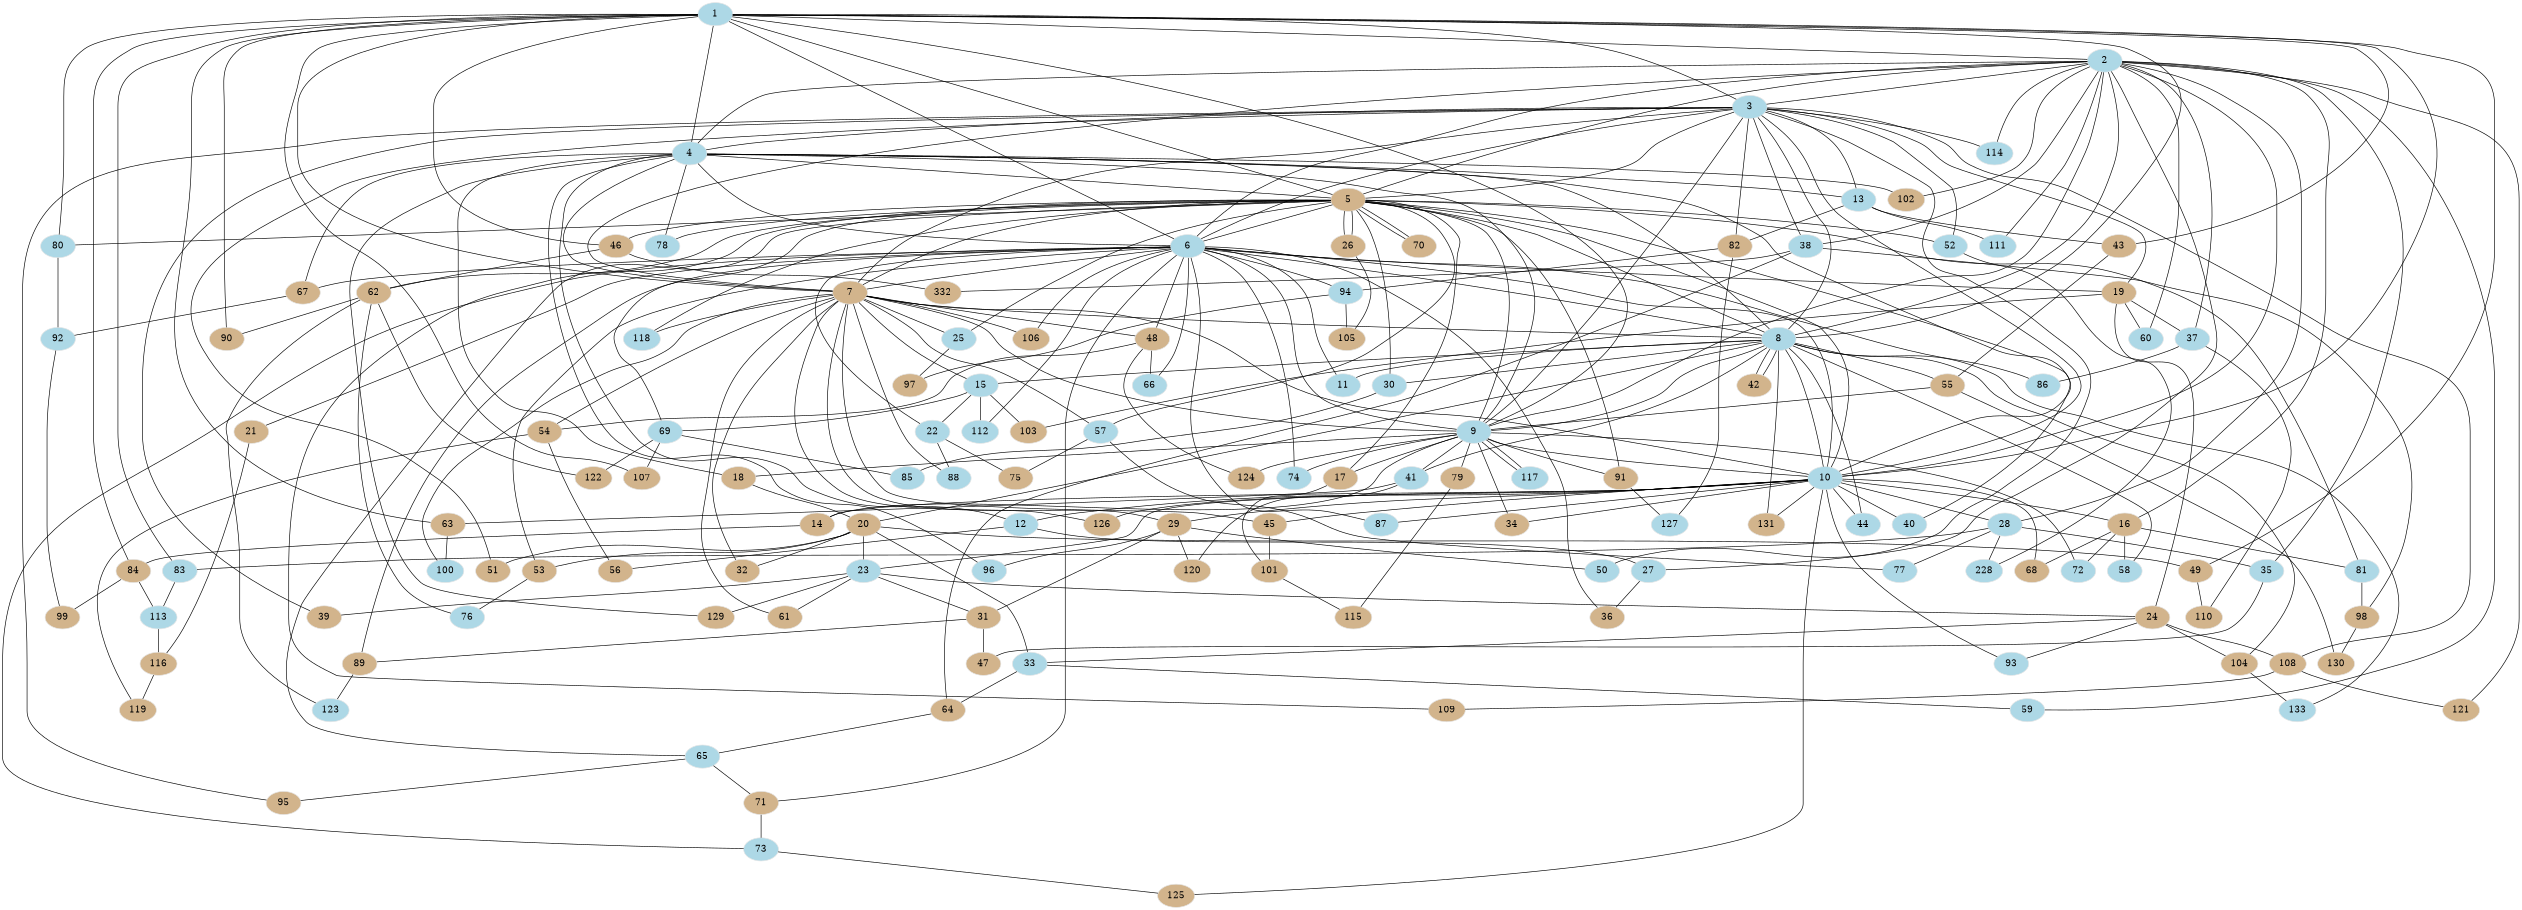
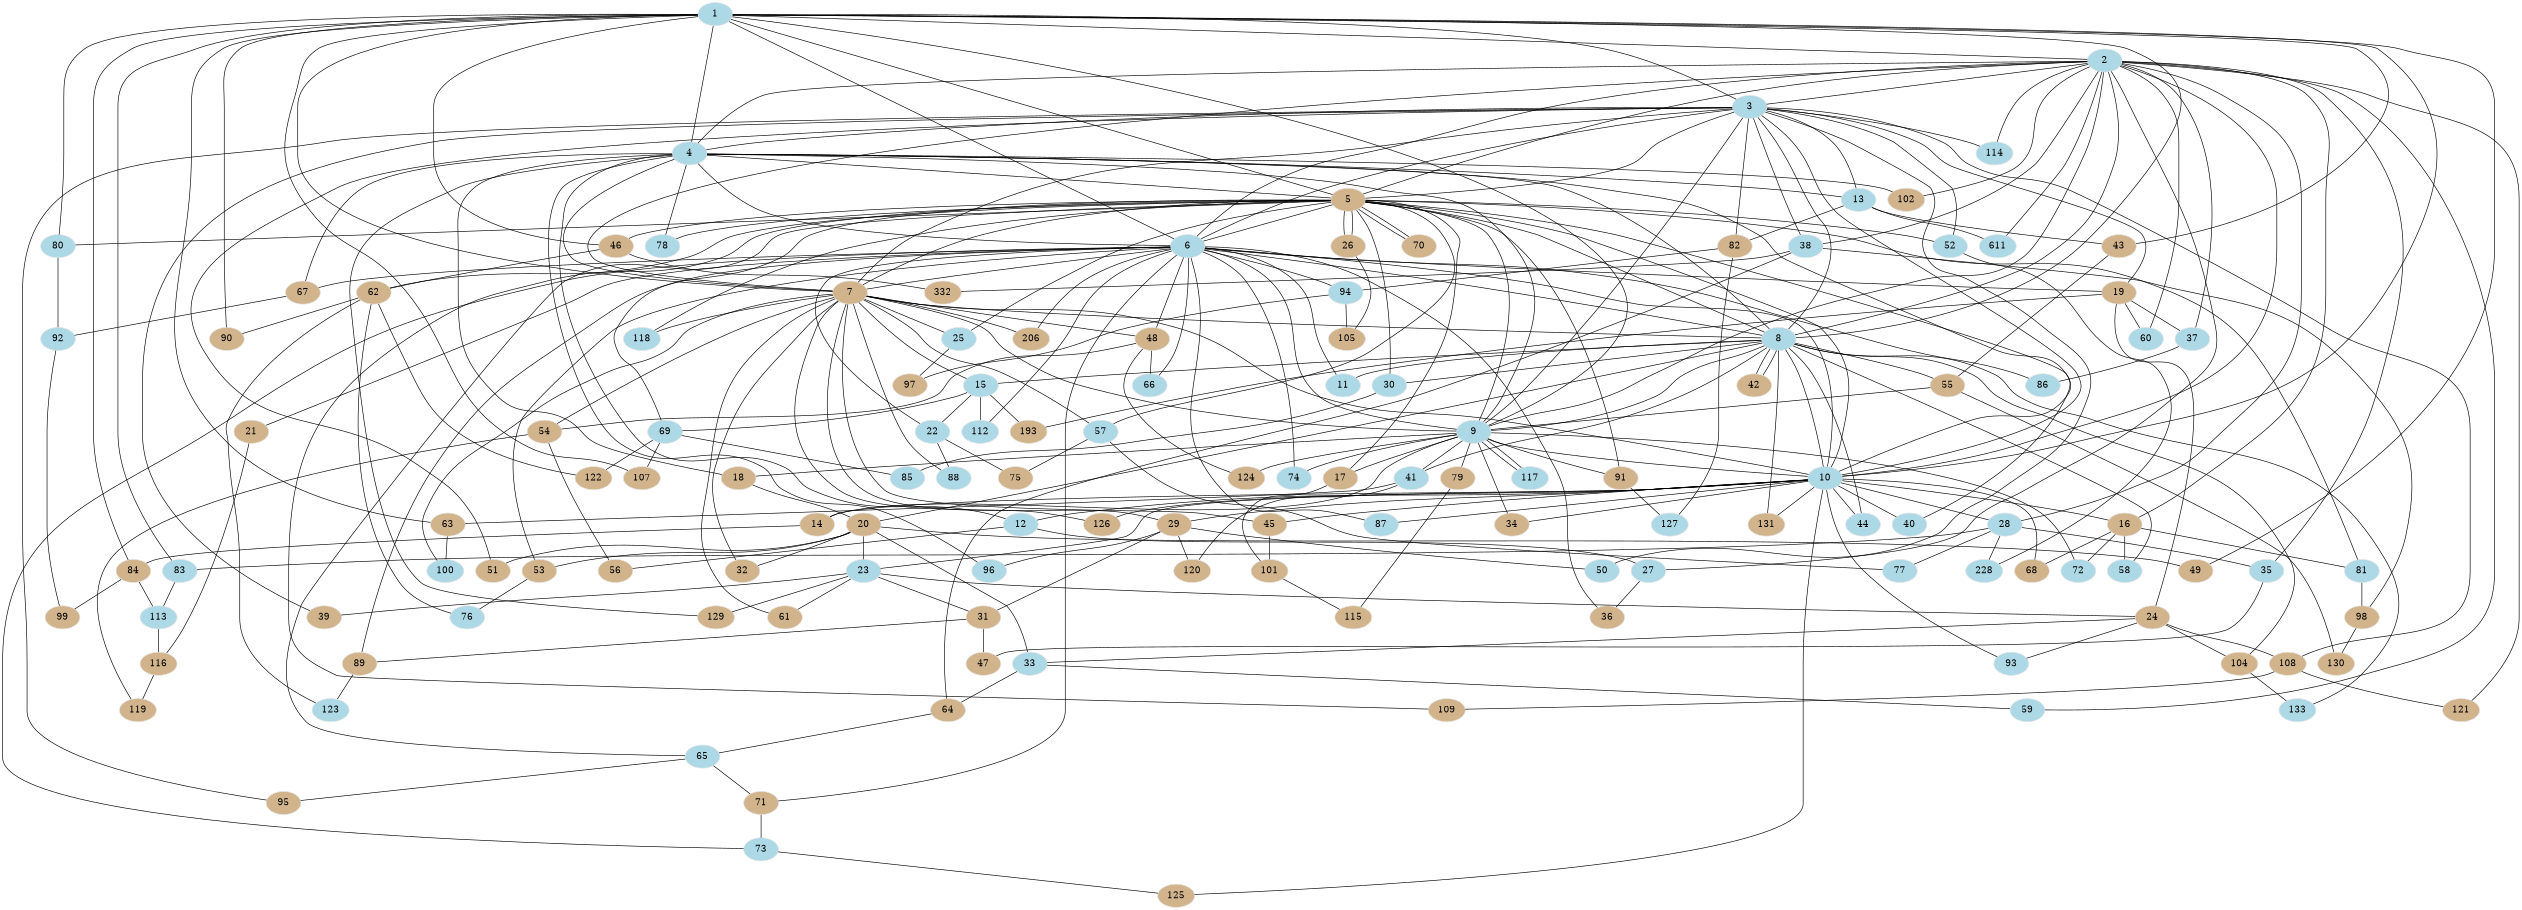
node "111": label "111" -> "611"
node "106": label "106" -> "206"
node "103": label "103" -> "193"
node "110": removed
